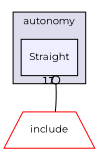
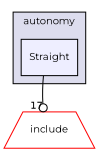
edge "include" -> "Straight": reversed
